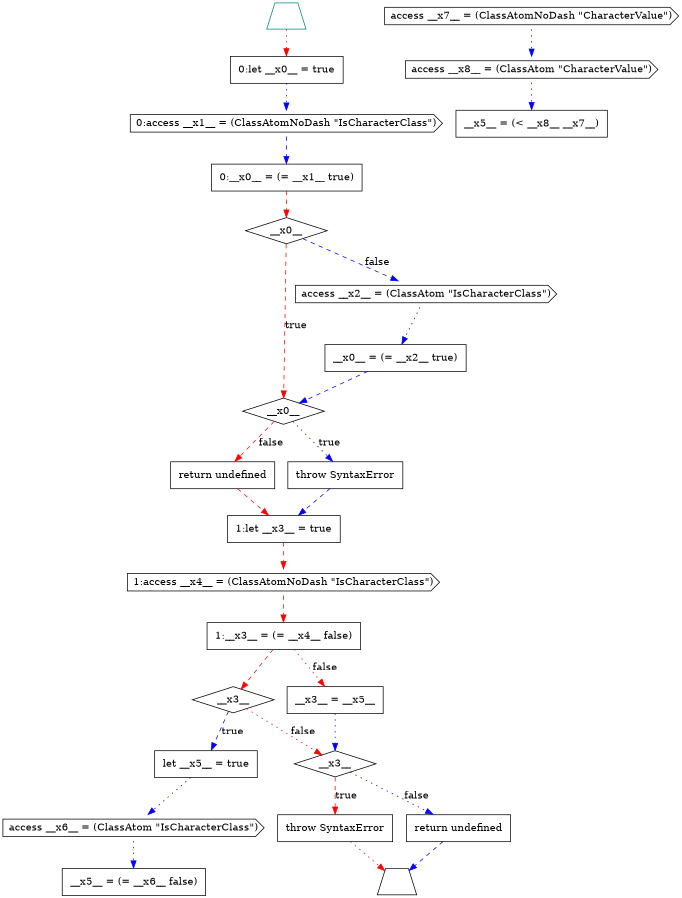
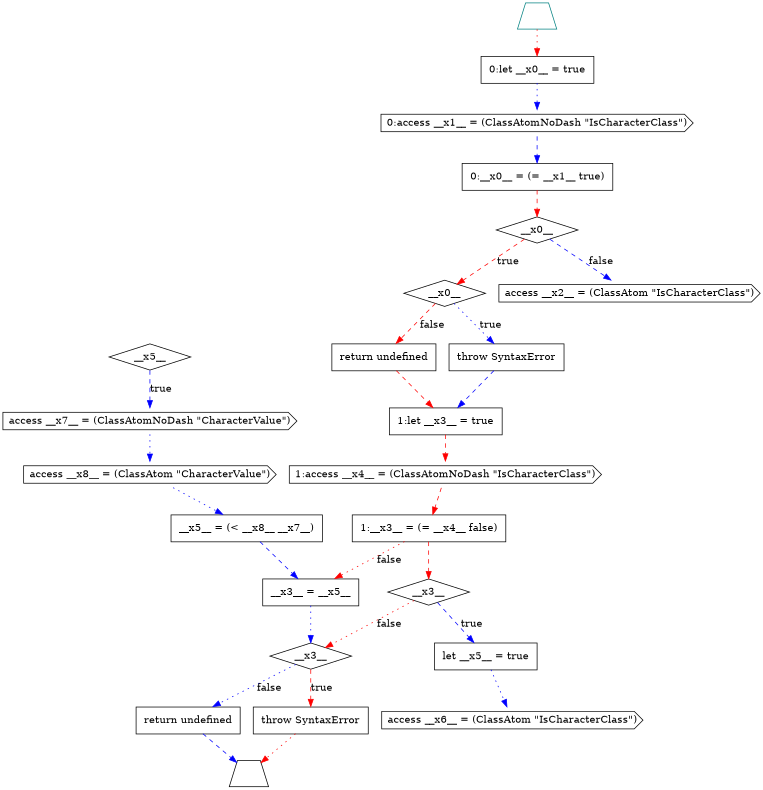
node "__x5__": added
node "__x0__ = (= __x2__ true)": removed
edge "__x5__ = (< __x8__ __x7__)" -> "__x3__ = __x5__": added
node "__x5__ = (= __x6__ false)": removed
